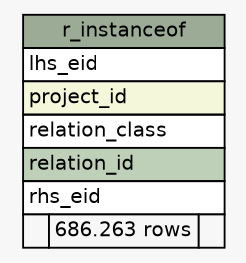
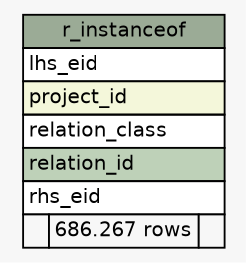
node "r_instanceof": text "686.263 rows" -> "686.267 rows"
